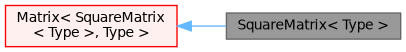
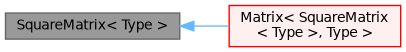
edge "SquareMatrix< Type >" -> "Matrix< SquareMatrix < Type >, Type >": reversed
